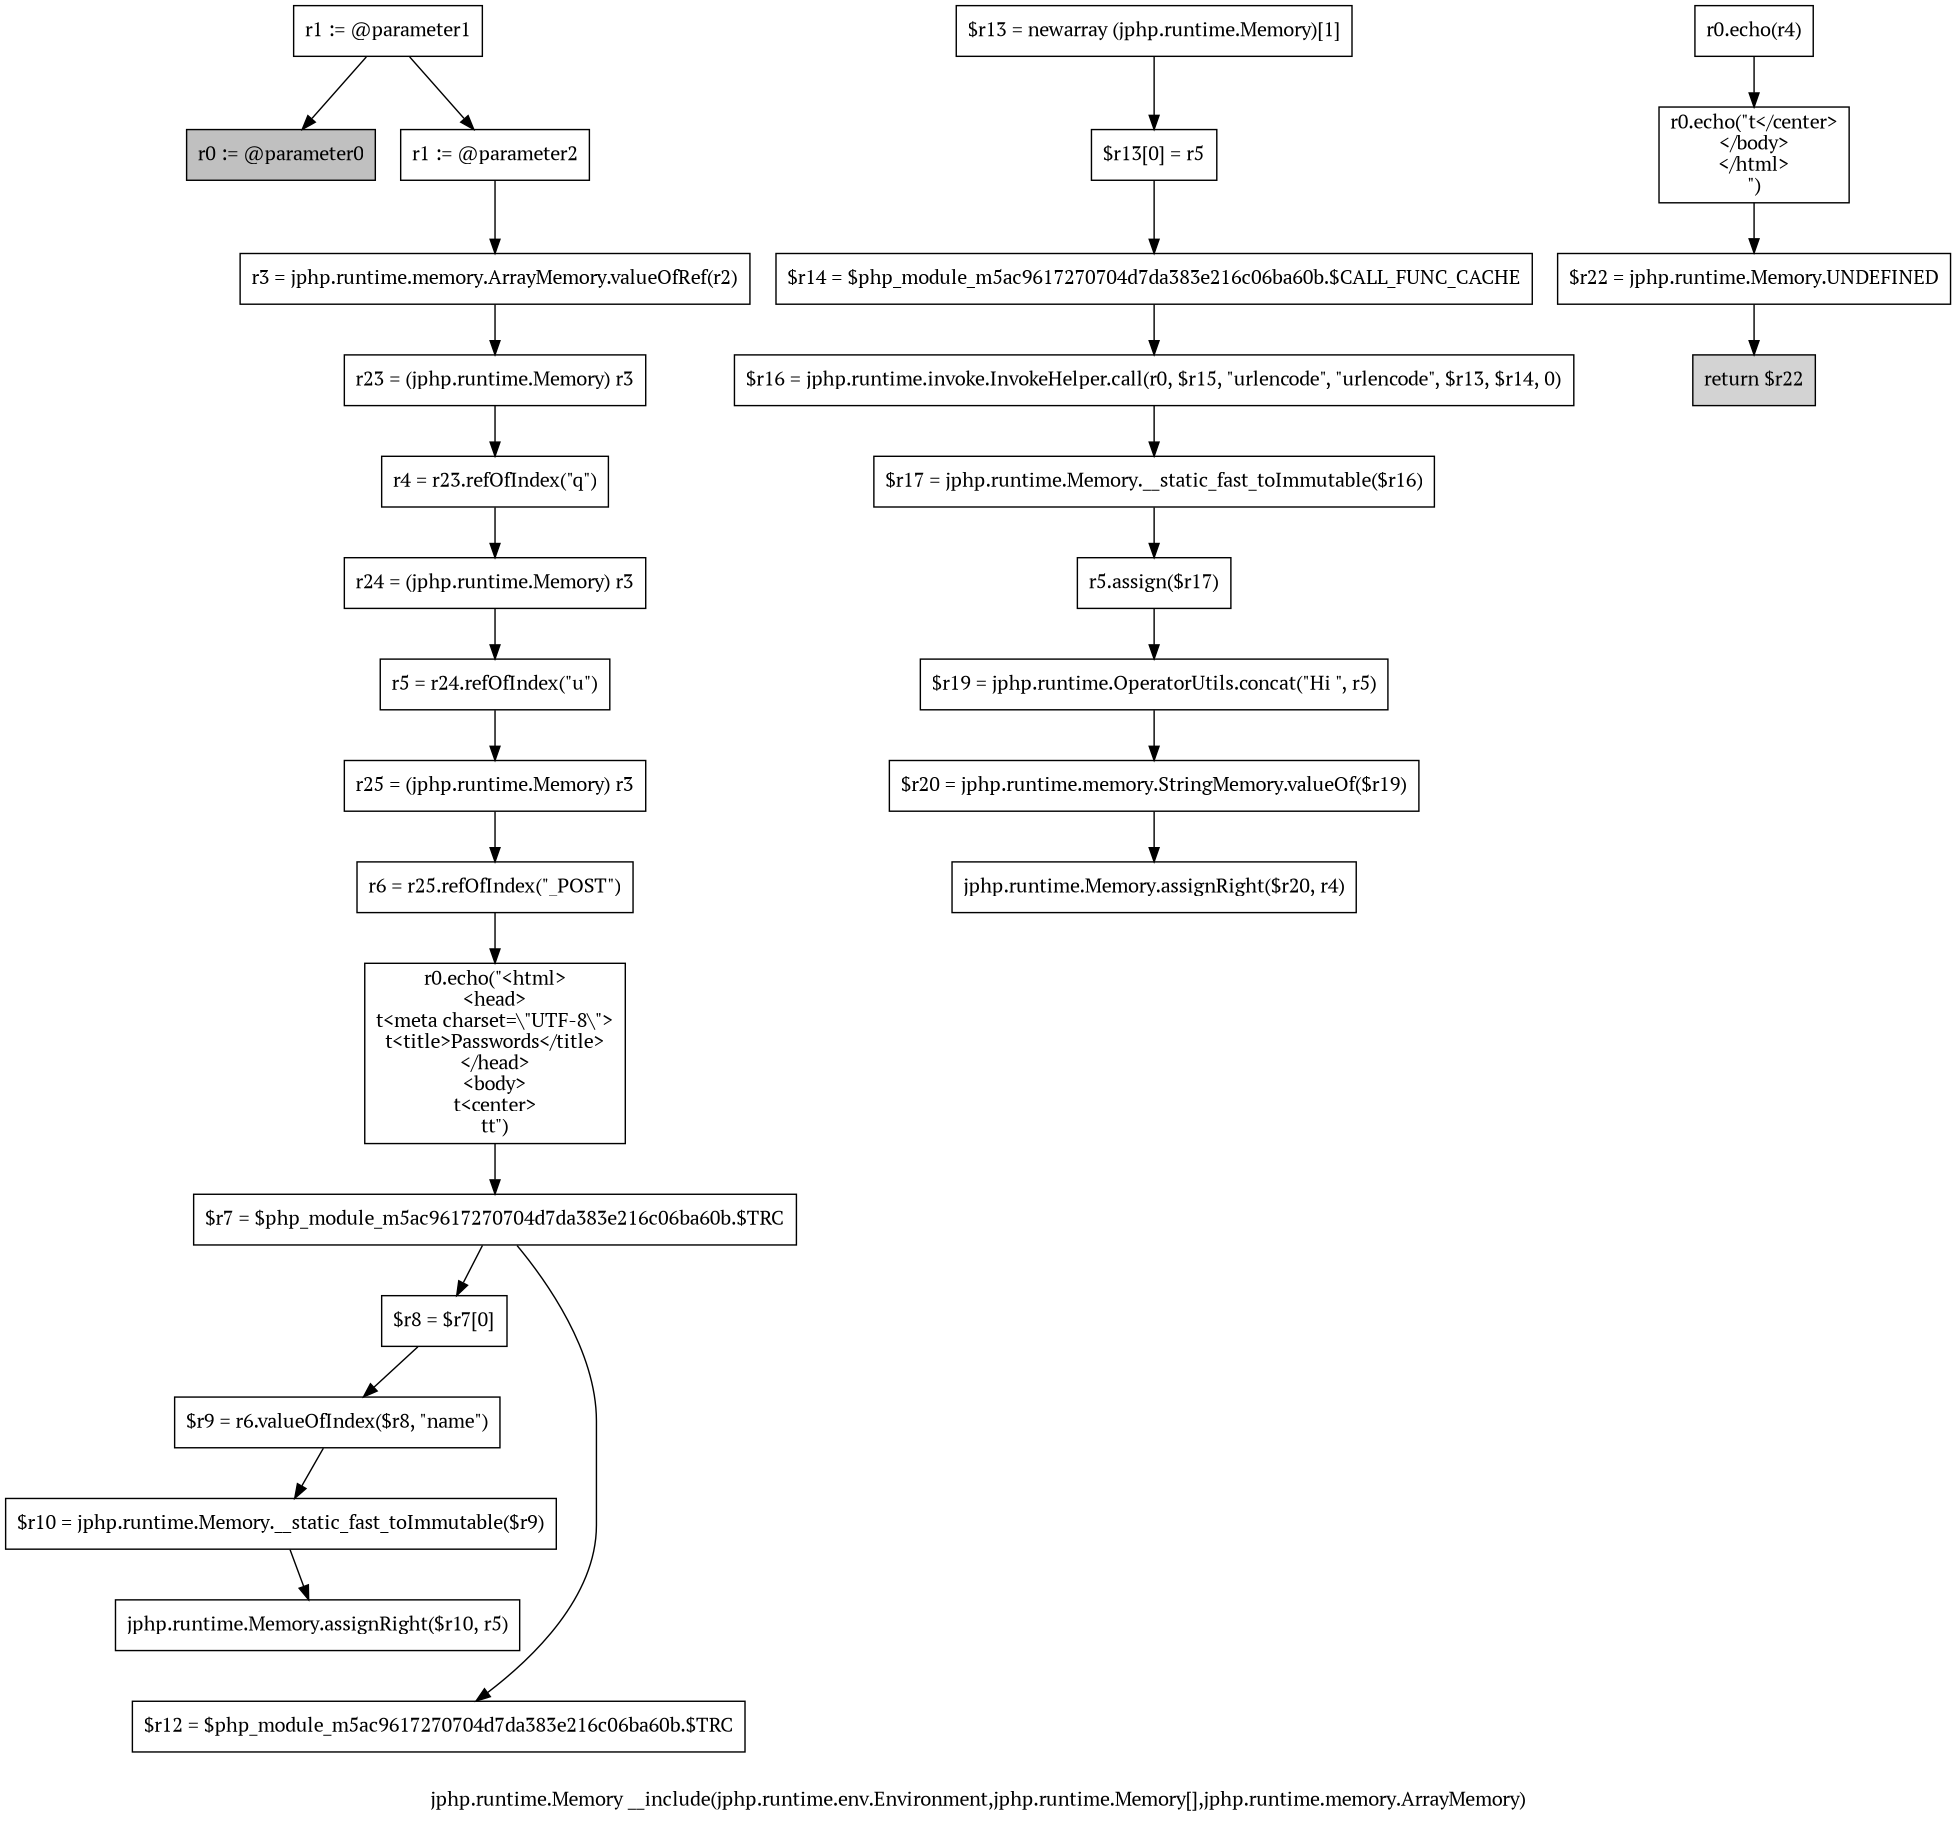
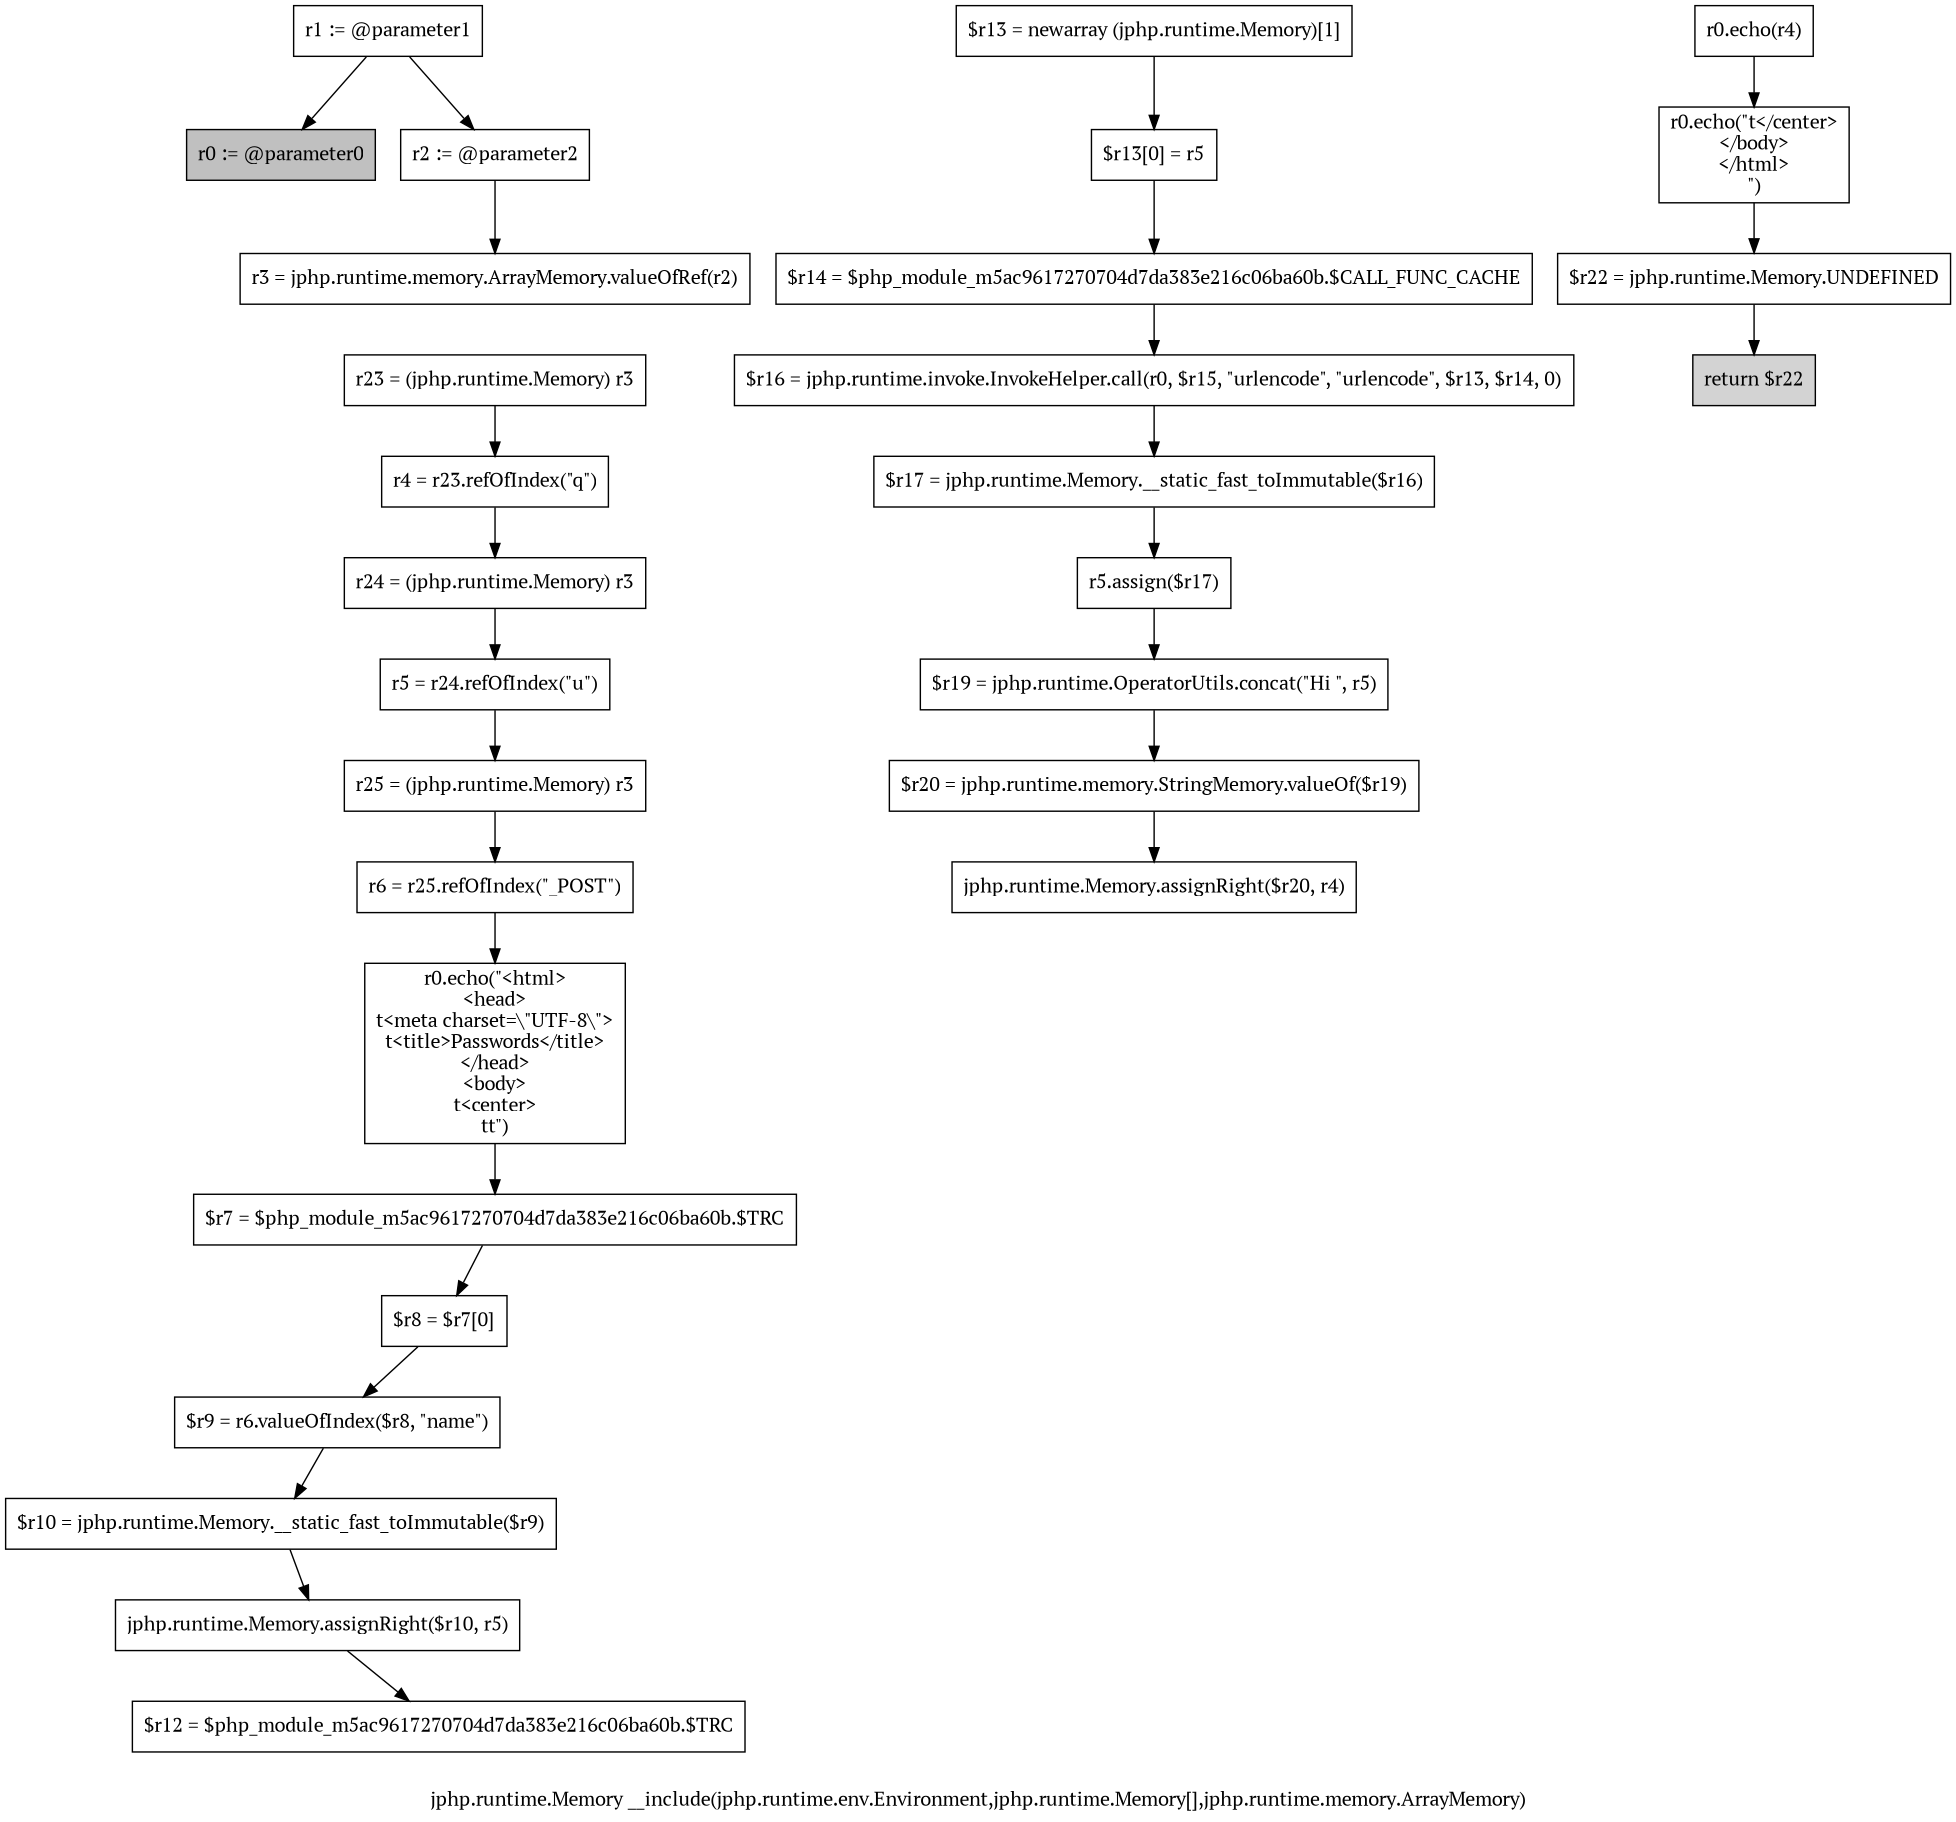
node "r1 := @parameter2": label "r1 := @parameter2" -> "r2 := @parameter2"
edge "r3 = jphp.runtime.memory.ArrayMemory.valueOfRef(r2)" -> "r23 = (jphp.runtime.Memory) r3": removed
edge "$r7 = $php_module_m5ac9617270704d7da383e216c06ba60b.$TRC" -> "$r12 = $php_module_m5ac9617270704d7da383e216c06ba60b.$TRC": now "jphp.runtime.Memory.assignRight($r10, r5)" -> "$r12 = $php_module_m5ac9617270704d7da383e216c06ba60b.$TRC"
